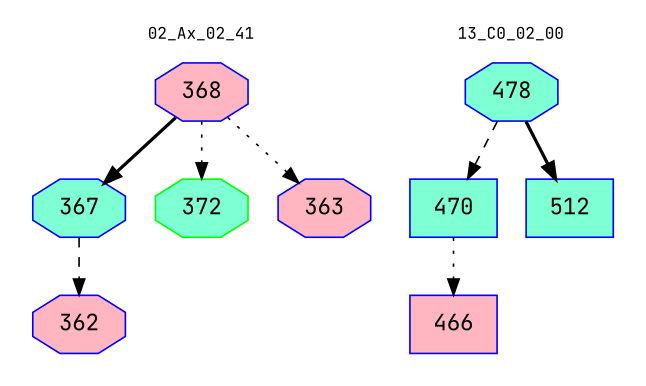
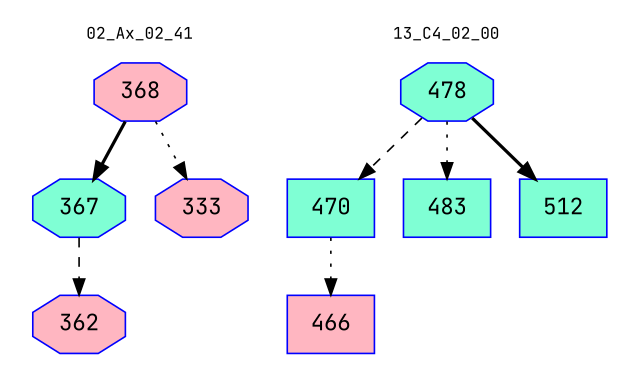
cluster "13_C0_02_00": label "13_C0_02_00" -> "13_C4_02_00"
node "372": removed
node "363": label "363" -> "333"
node "483": added
